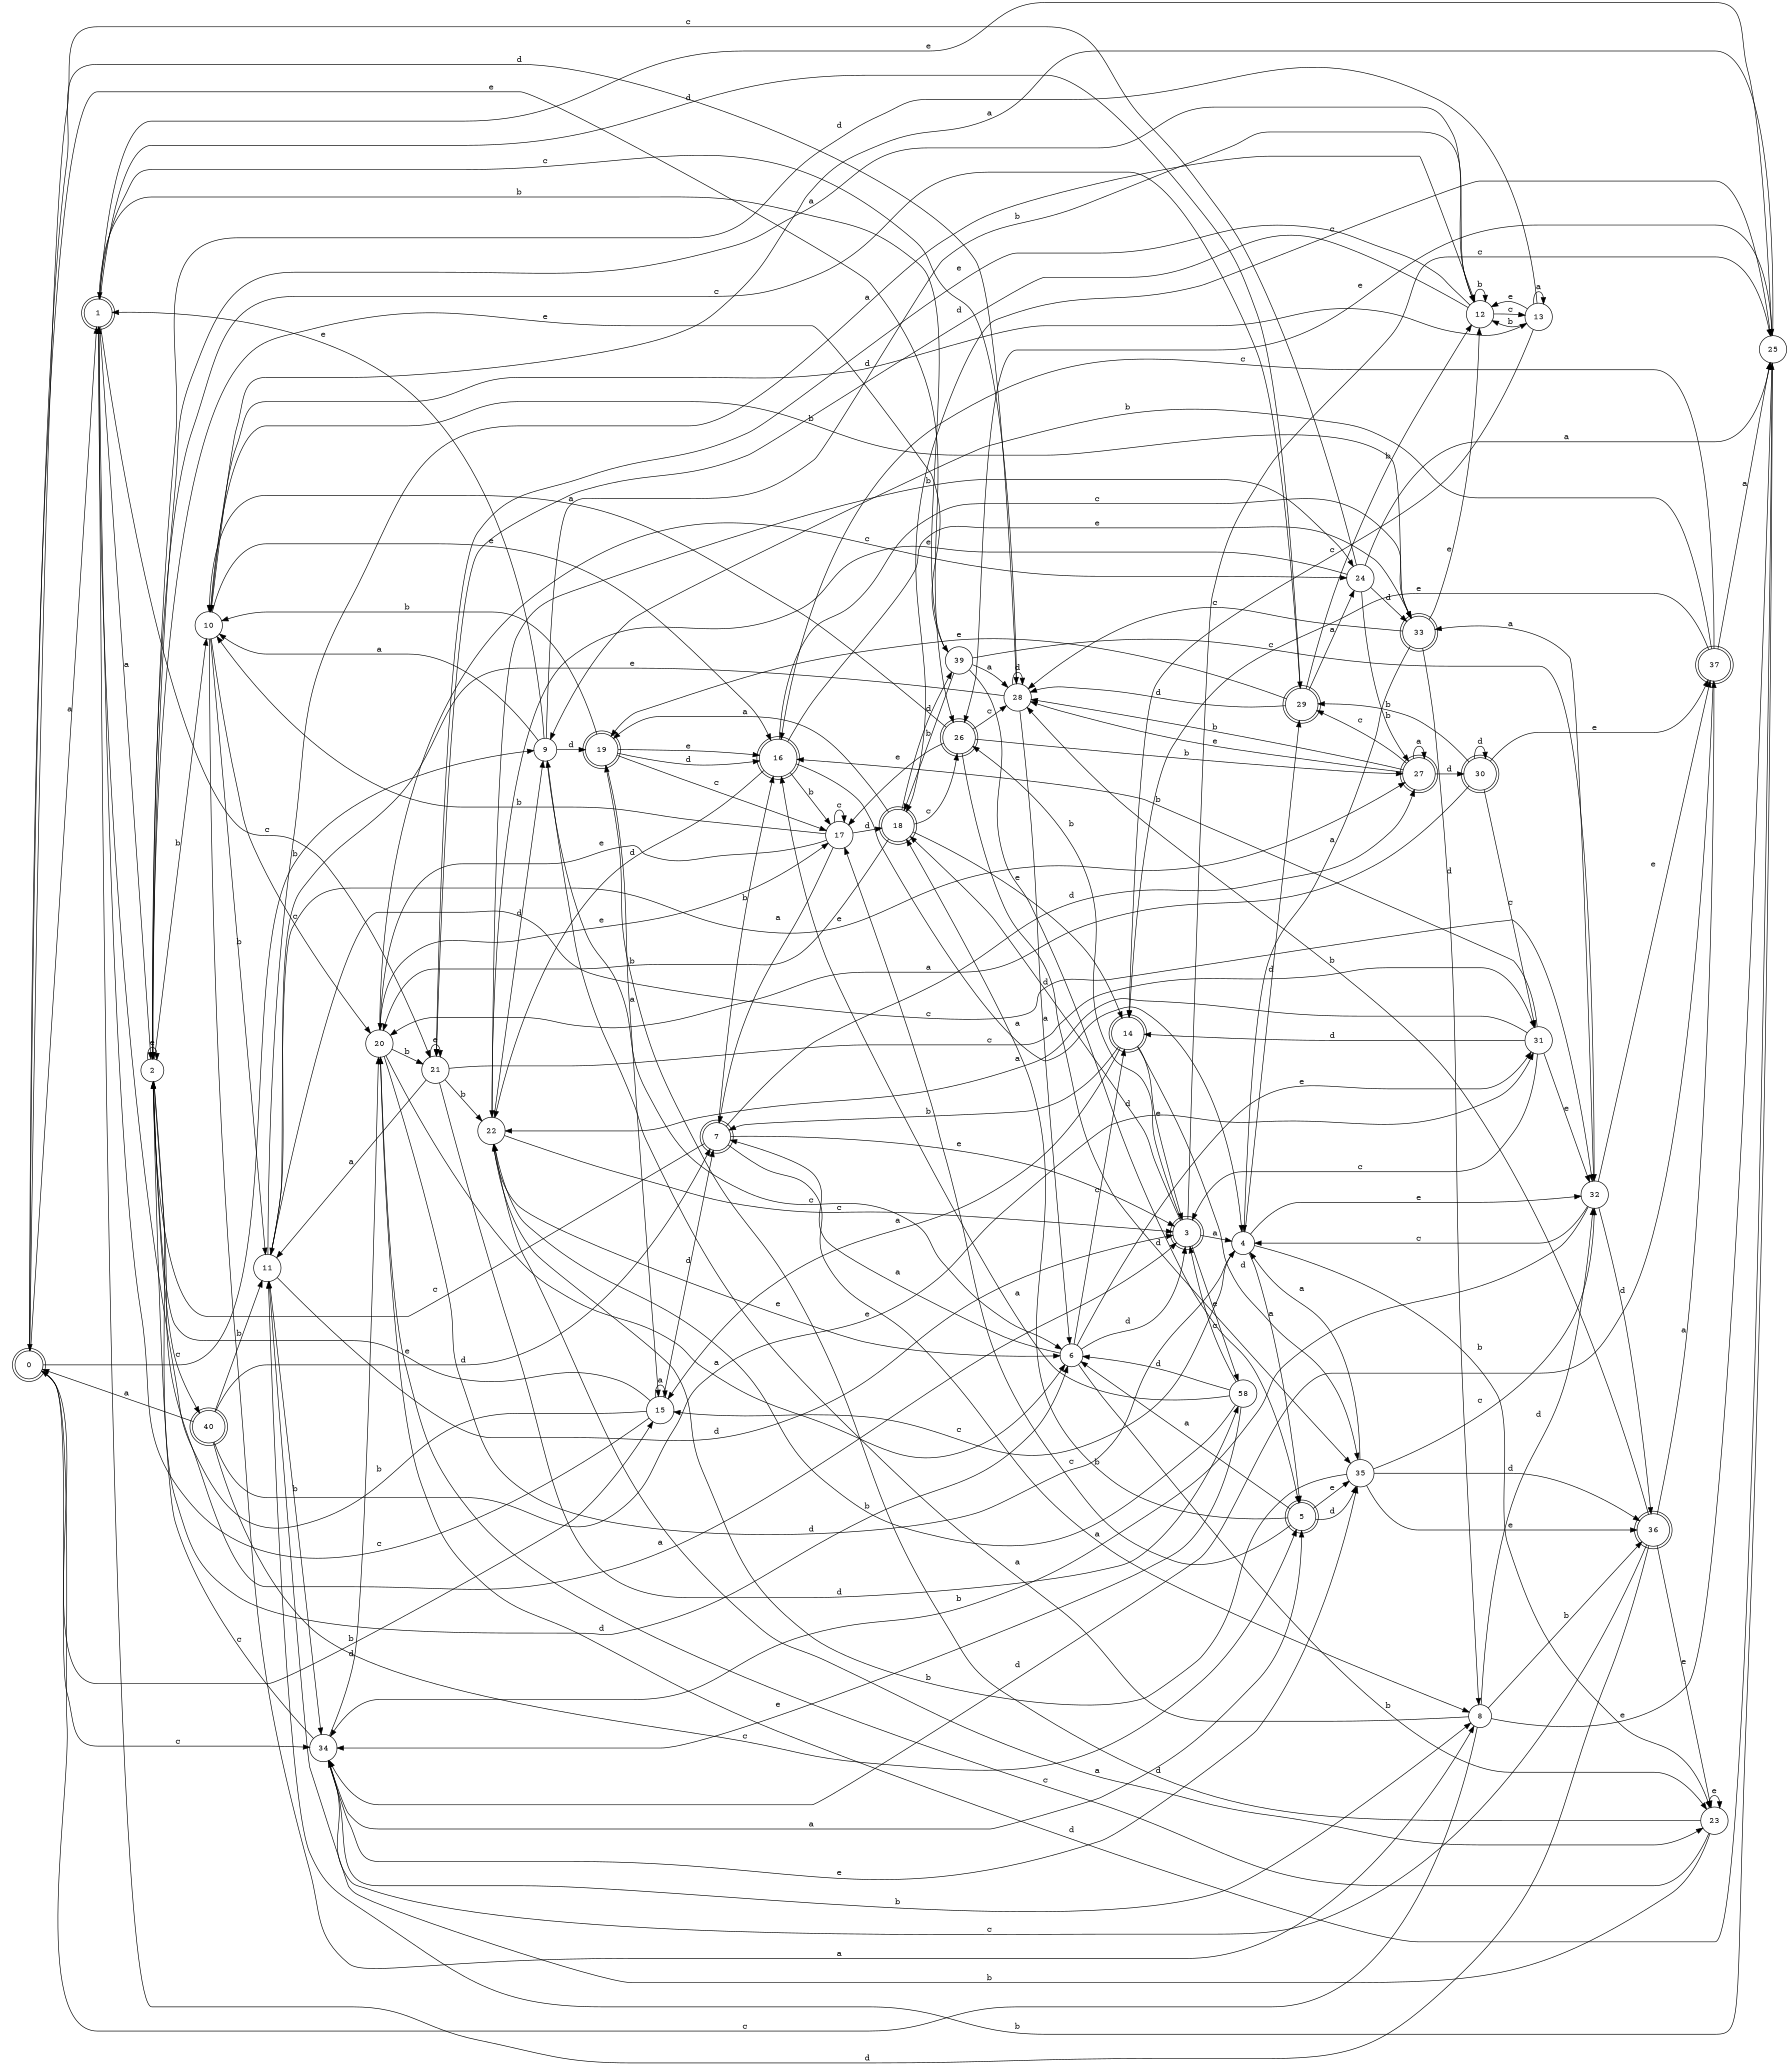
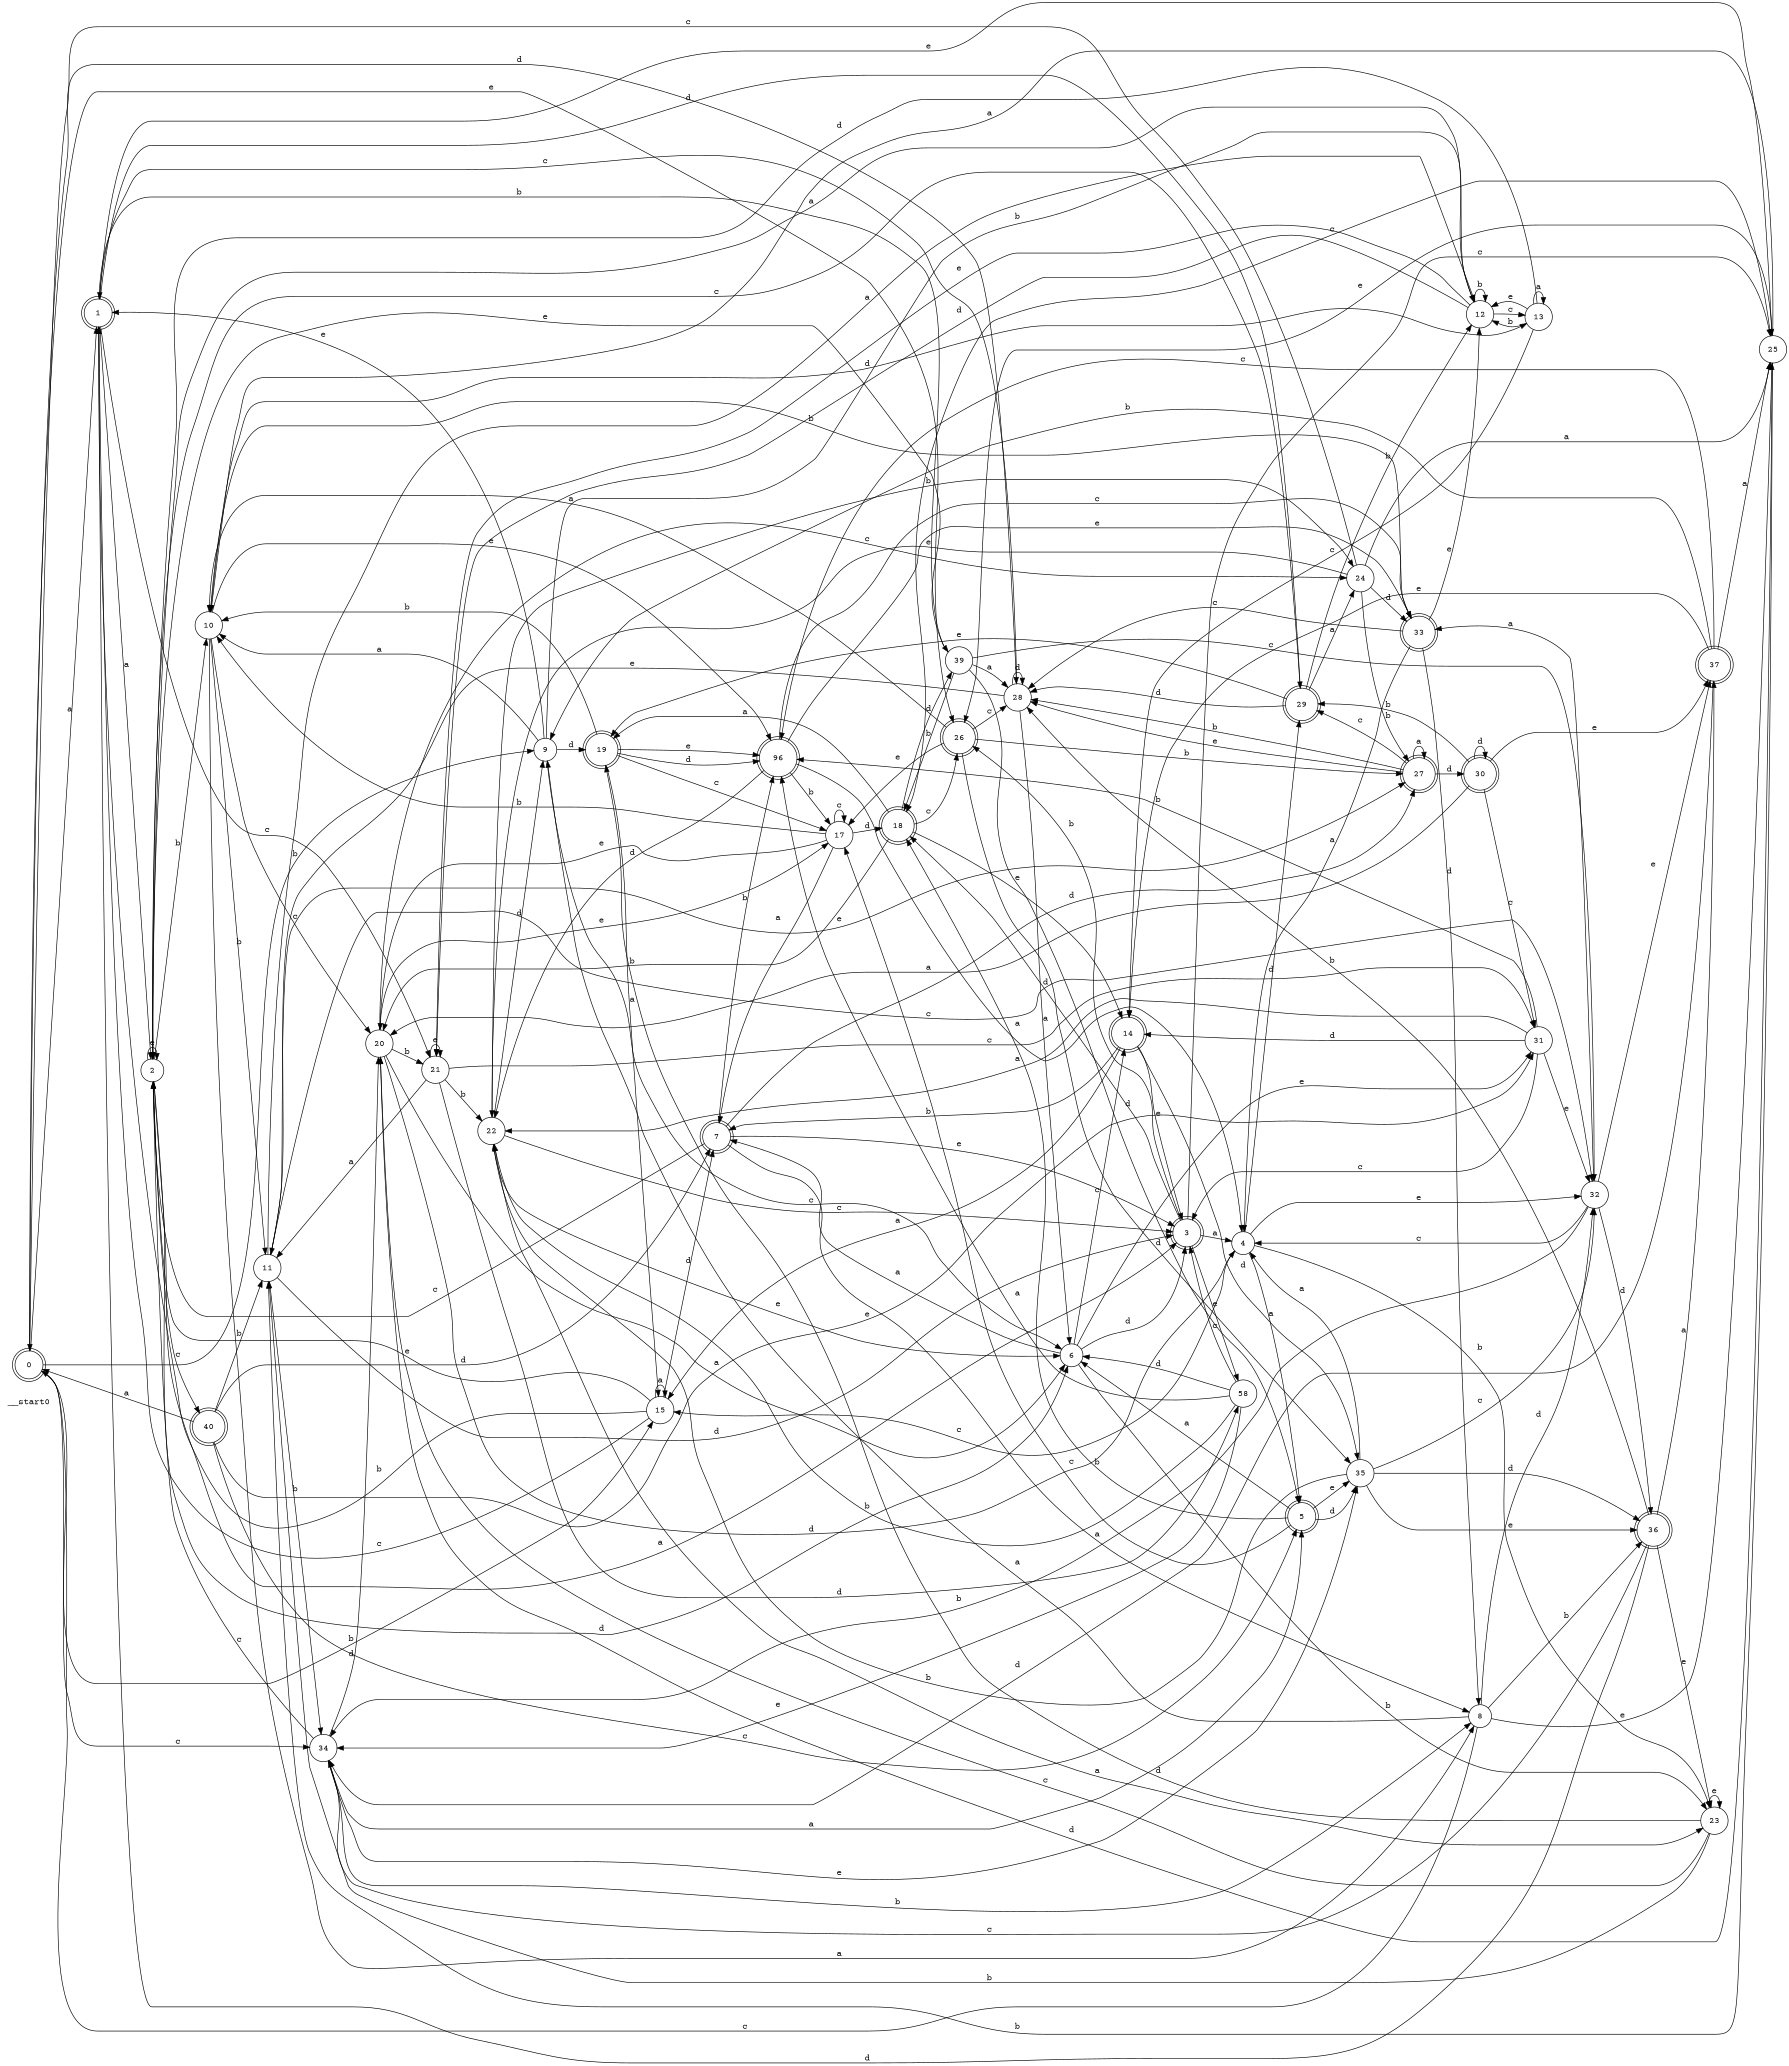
node "16": label "16" -> "96"
node "__start0": added
